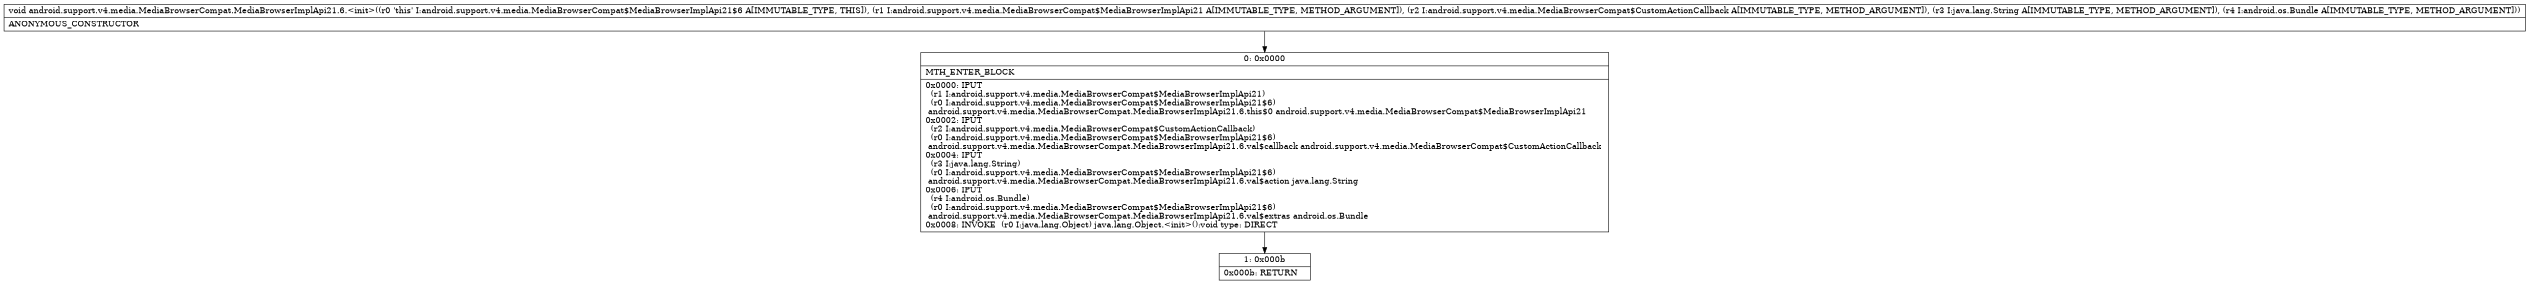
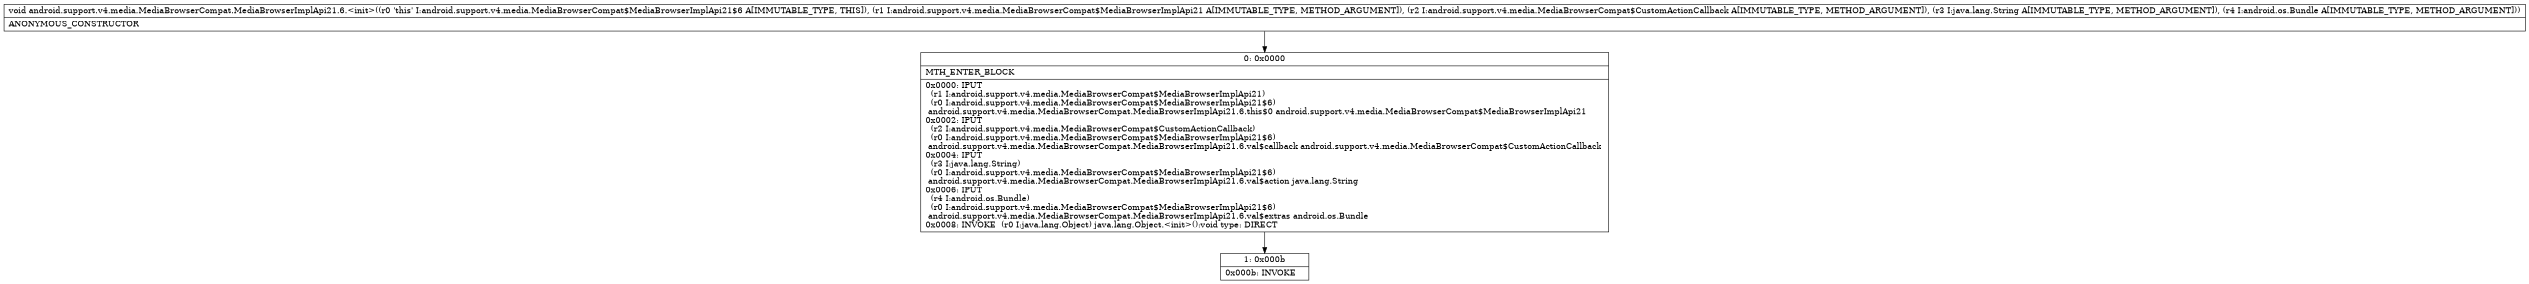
node "1: 0x000b": text "0x000b: RETURN" -> "0x000b: INVOKE"
